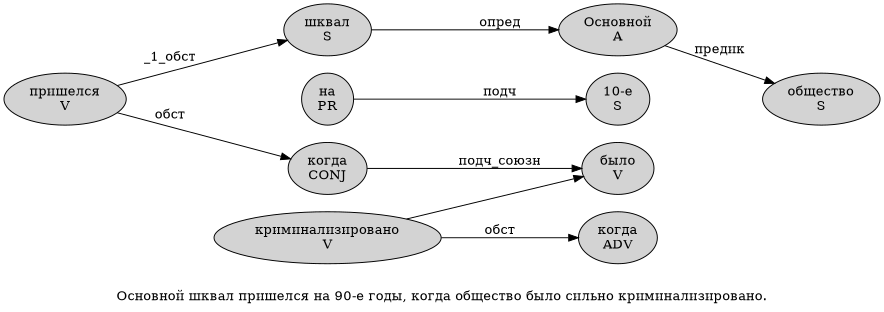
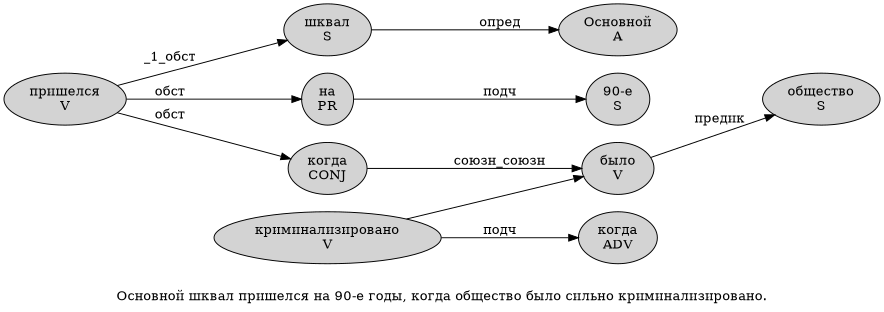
edge "Основной A" -> "общество S": now "было V" -> "общество S"
edge "пришелся V" -> "на PR": added, label "обст"
node "10-е S": label "10-е S" -> "90-е S"
edge "когда CONJ" -> "было V": label "подч_союзн" -> "союзн_союзн"
edge "криминализировано V" -> "когда ADV": label "обст" -> "подч"
